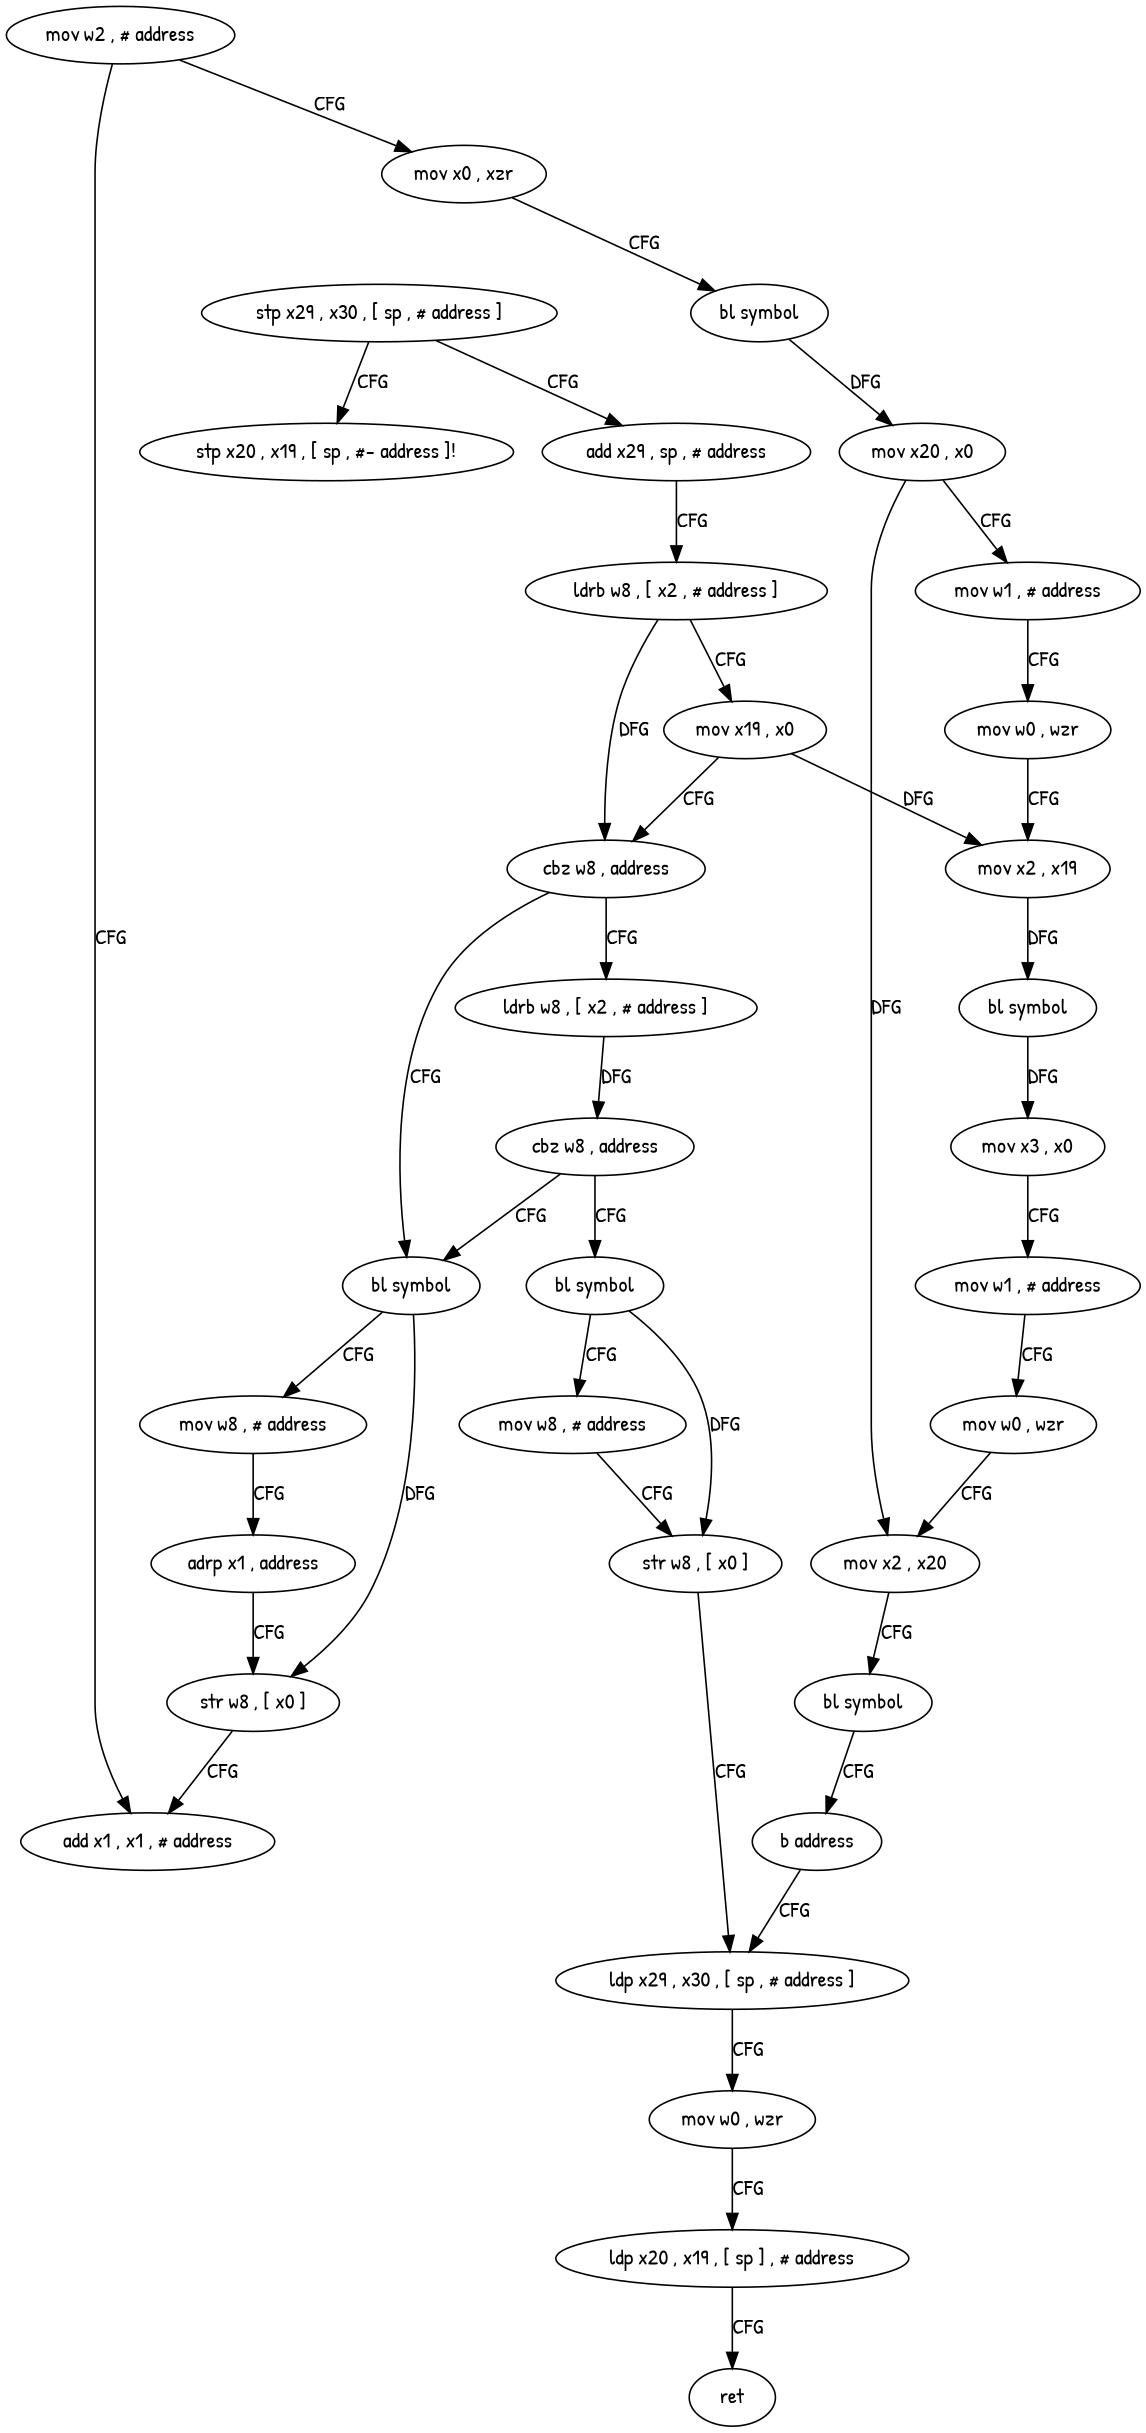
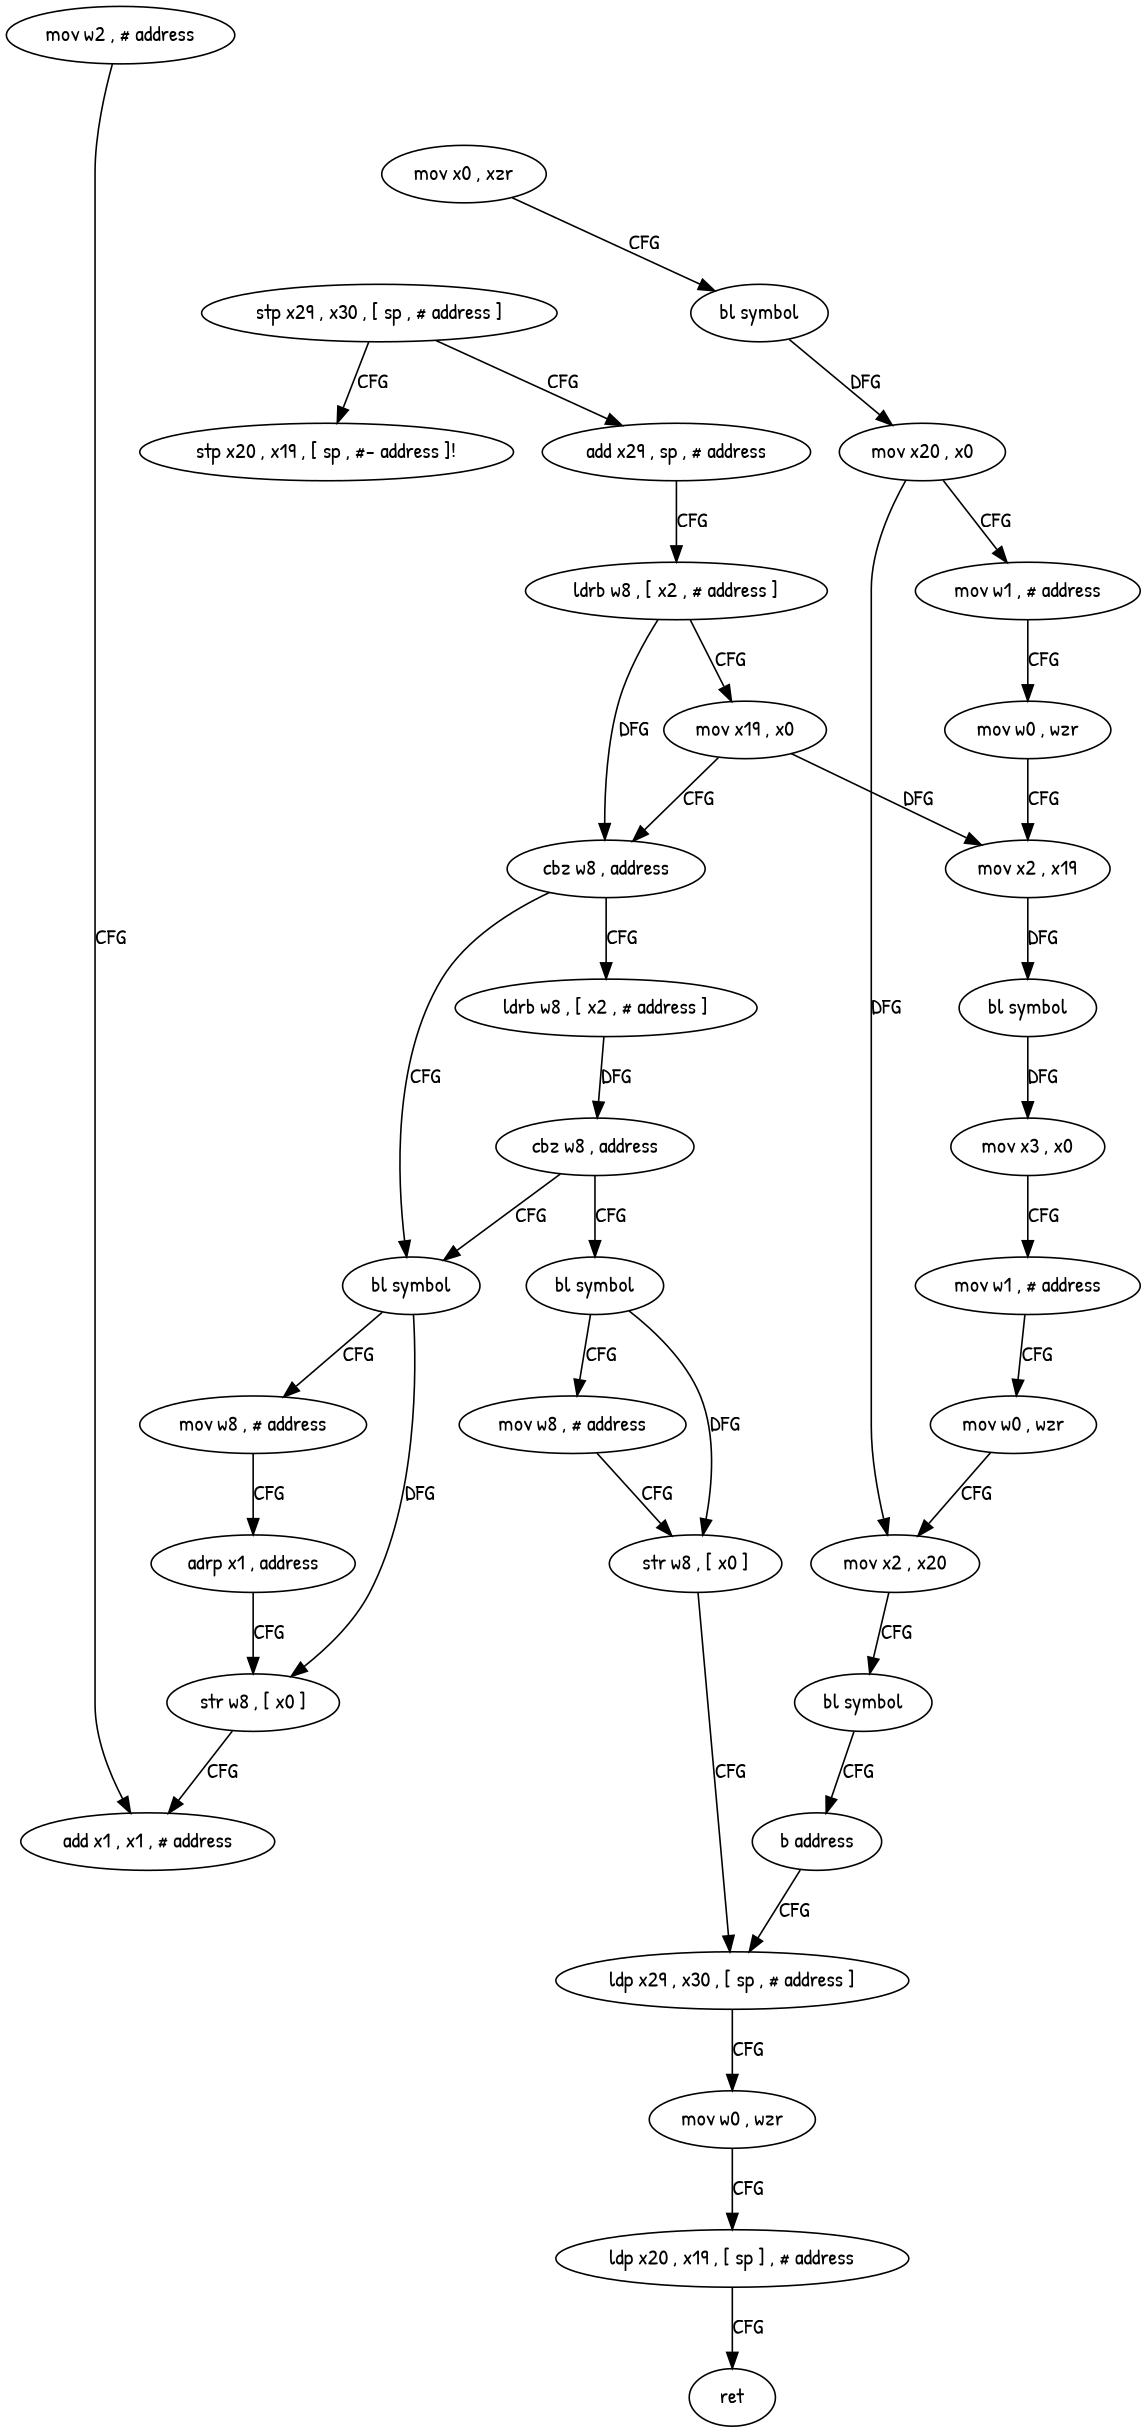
edge "mov w2 , # address" -> "mov x0 , xzr": removed, label "CFG"
